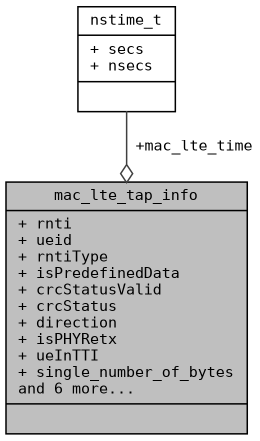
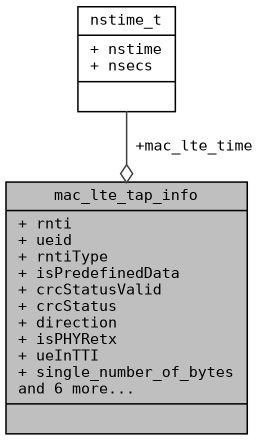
node "nstime_t": text "+ secs" -> "+ nstime"
